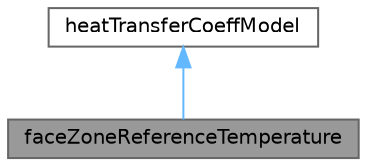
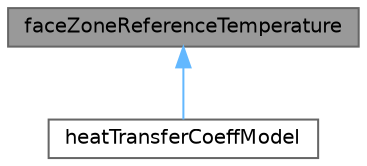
edge "faceZoneReferenceTemperature" -> "heatTransferCoeffModel": reversed
